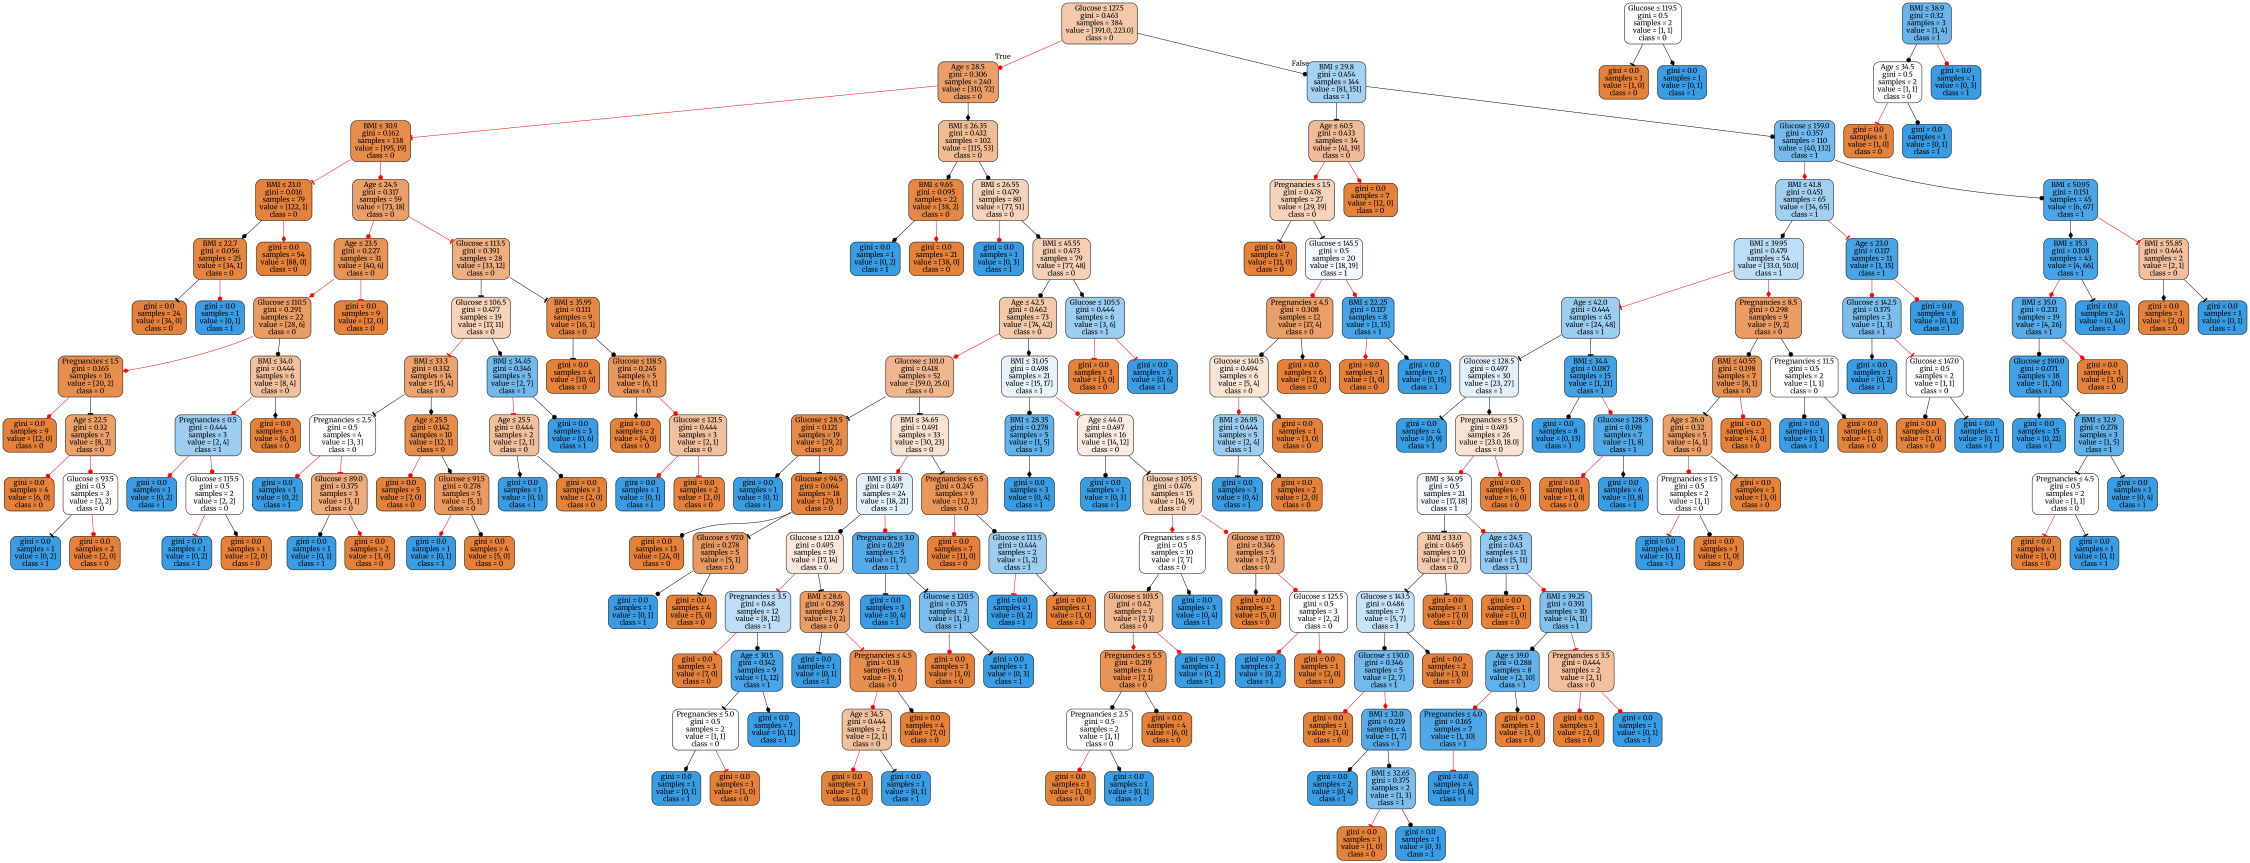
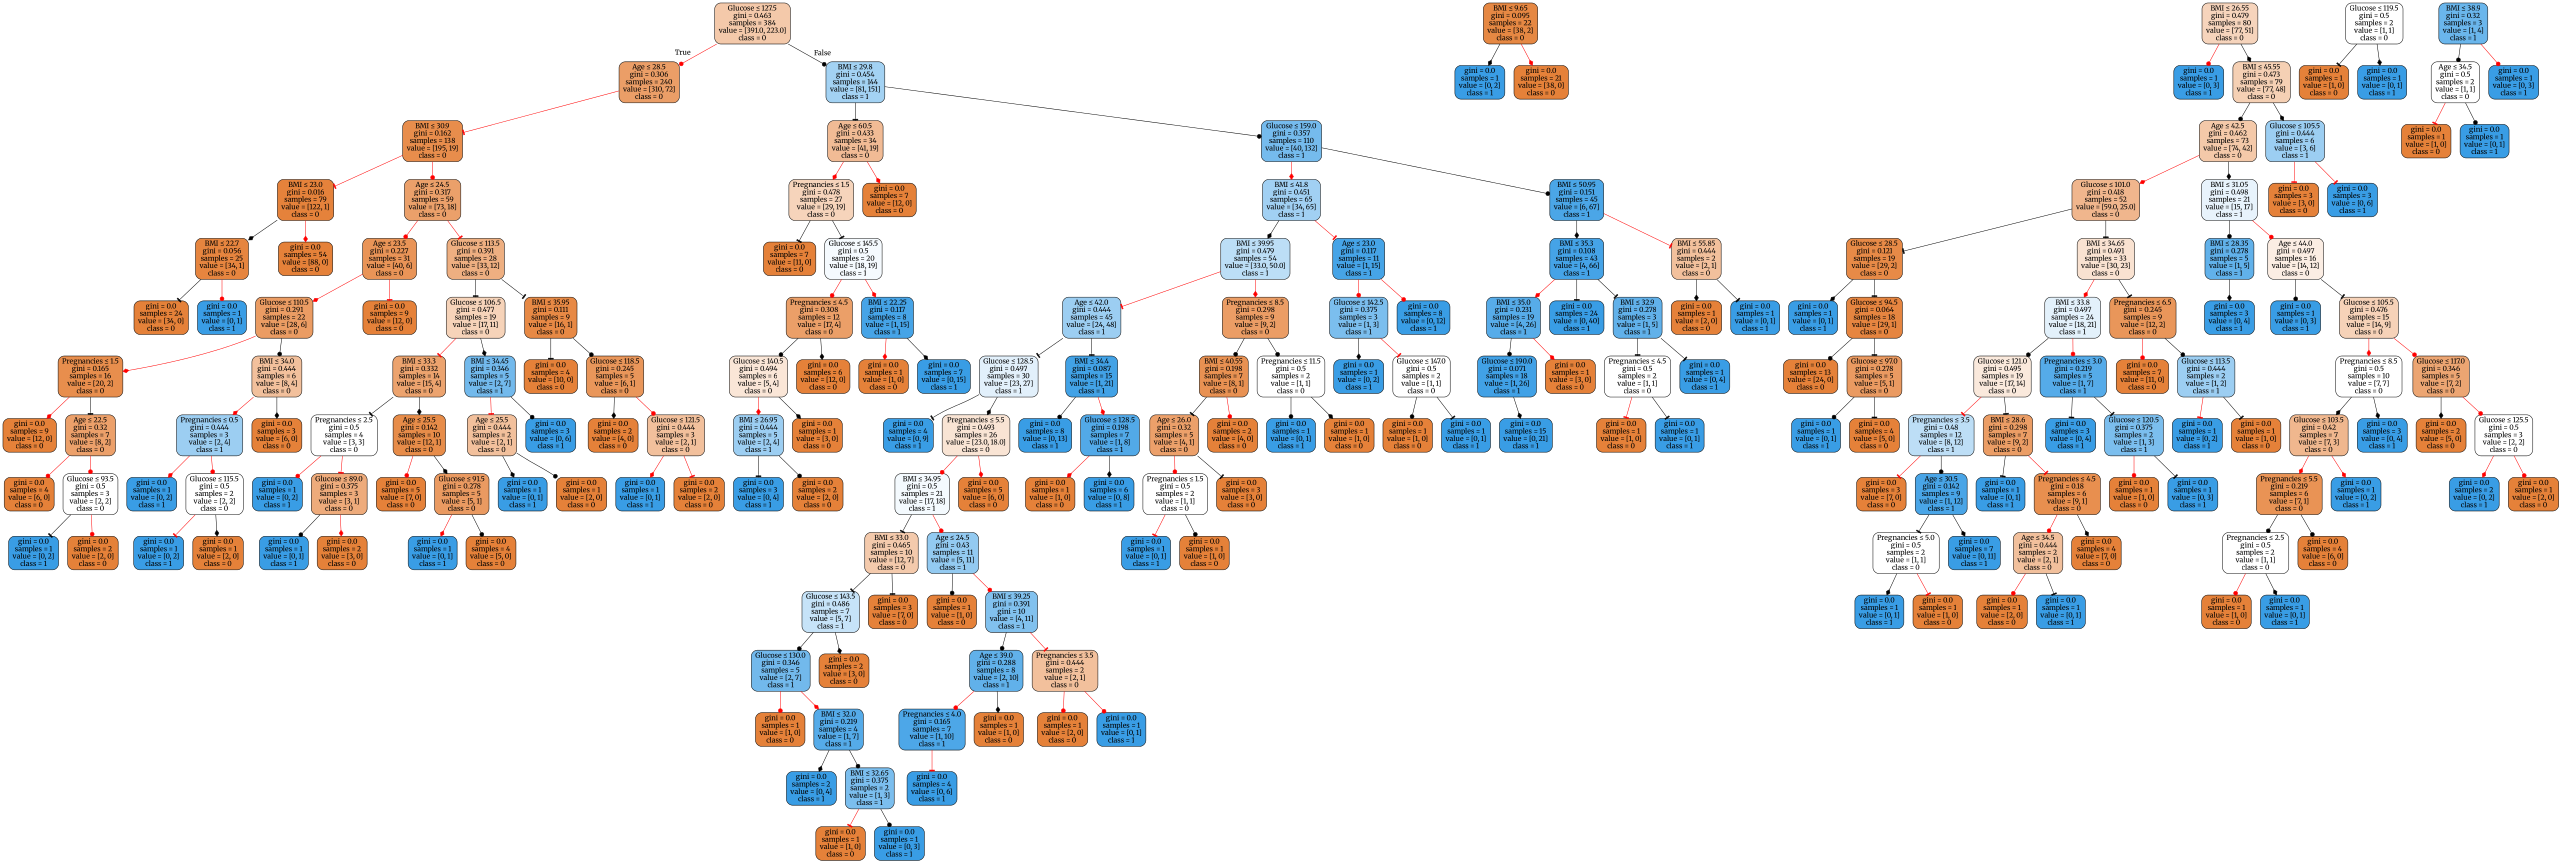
node "BMI ≤ 26.35": removed
edge "Glucose ≤ 190.0" -> "BMI ≤ 32.9": now "BMI ≤ 35.3" -> "BMI ≤ 32.9"
node "BMI ≤ 39.25": text "samples = 10" -> "gini = 10"
